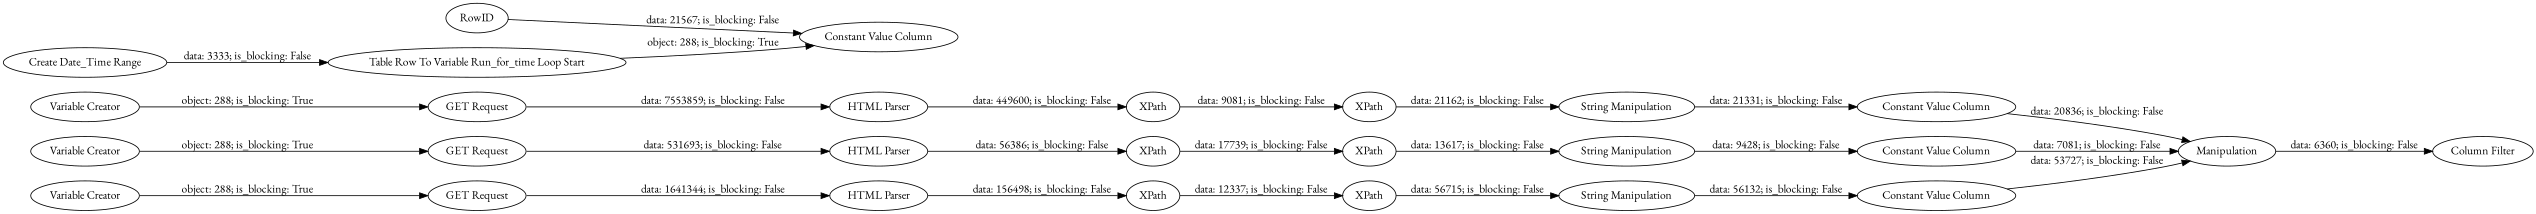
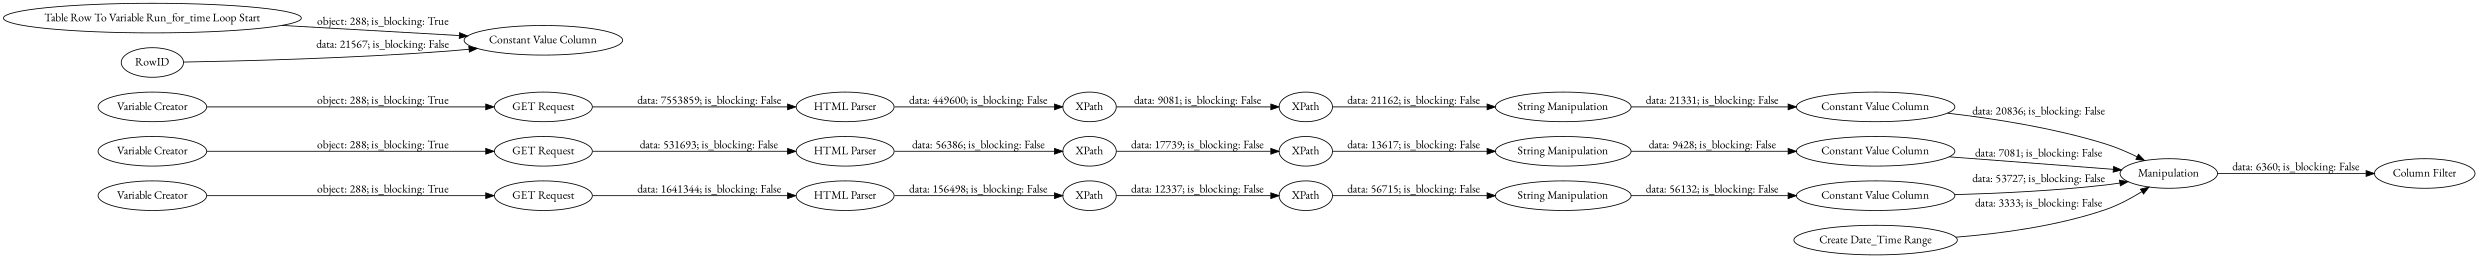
edge "Create Date_Time Range" -> "Table Row To Variable Run_for_time Loop Start": now "Create Date_Time Range" -> "Manipulation"
